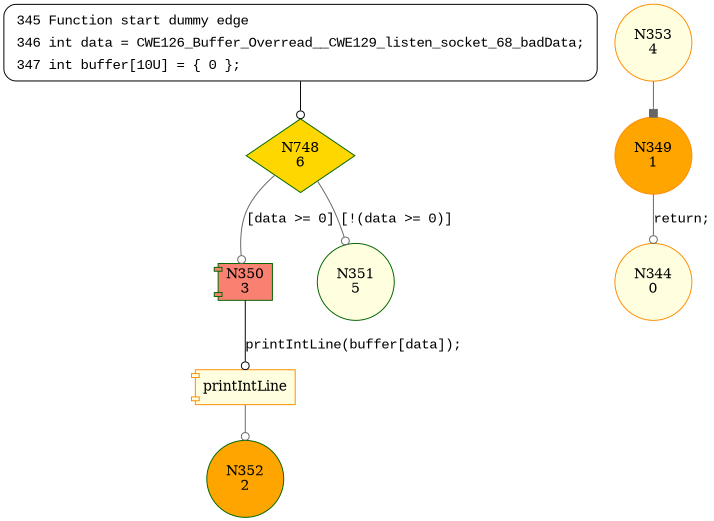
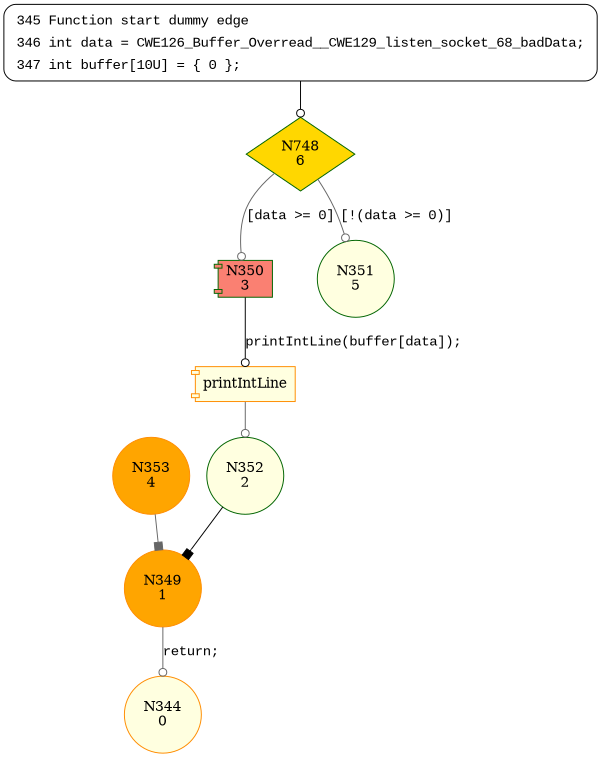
node "N353 4": fillcolor lightyellow -> orange
node "N352 2": fillcolor orange -> lightyellow
edge "N352 2" -> "N349 1": added
